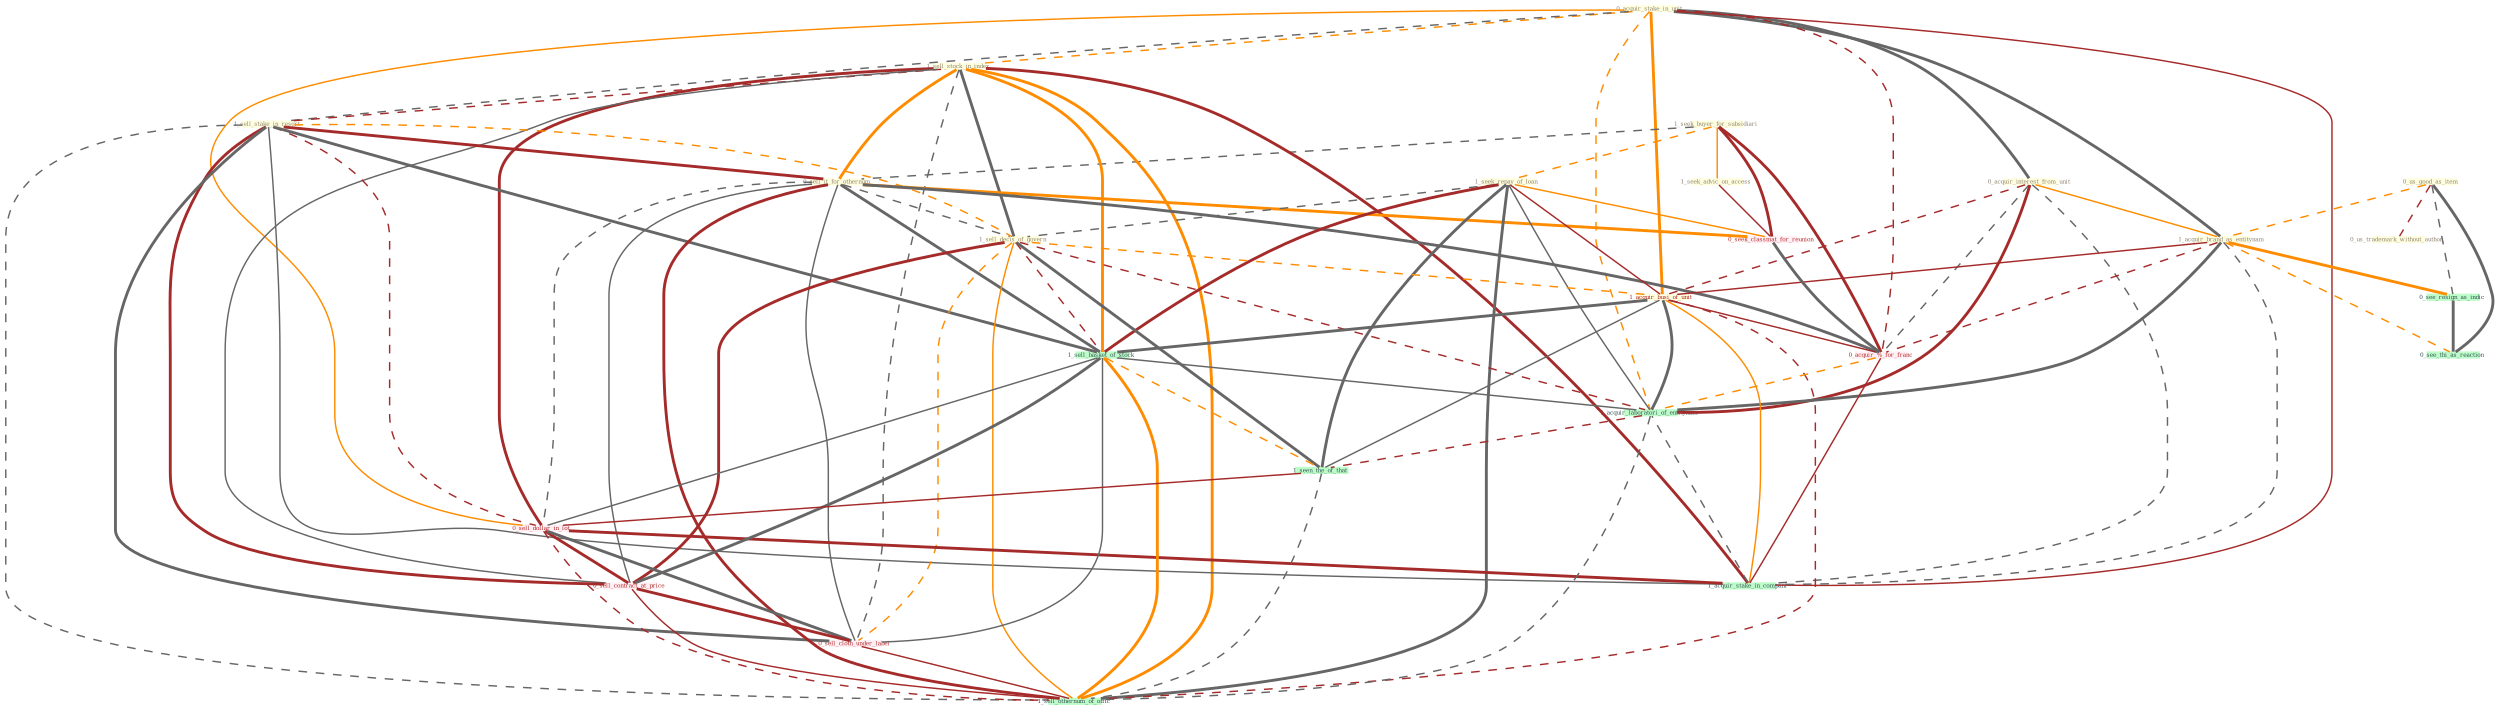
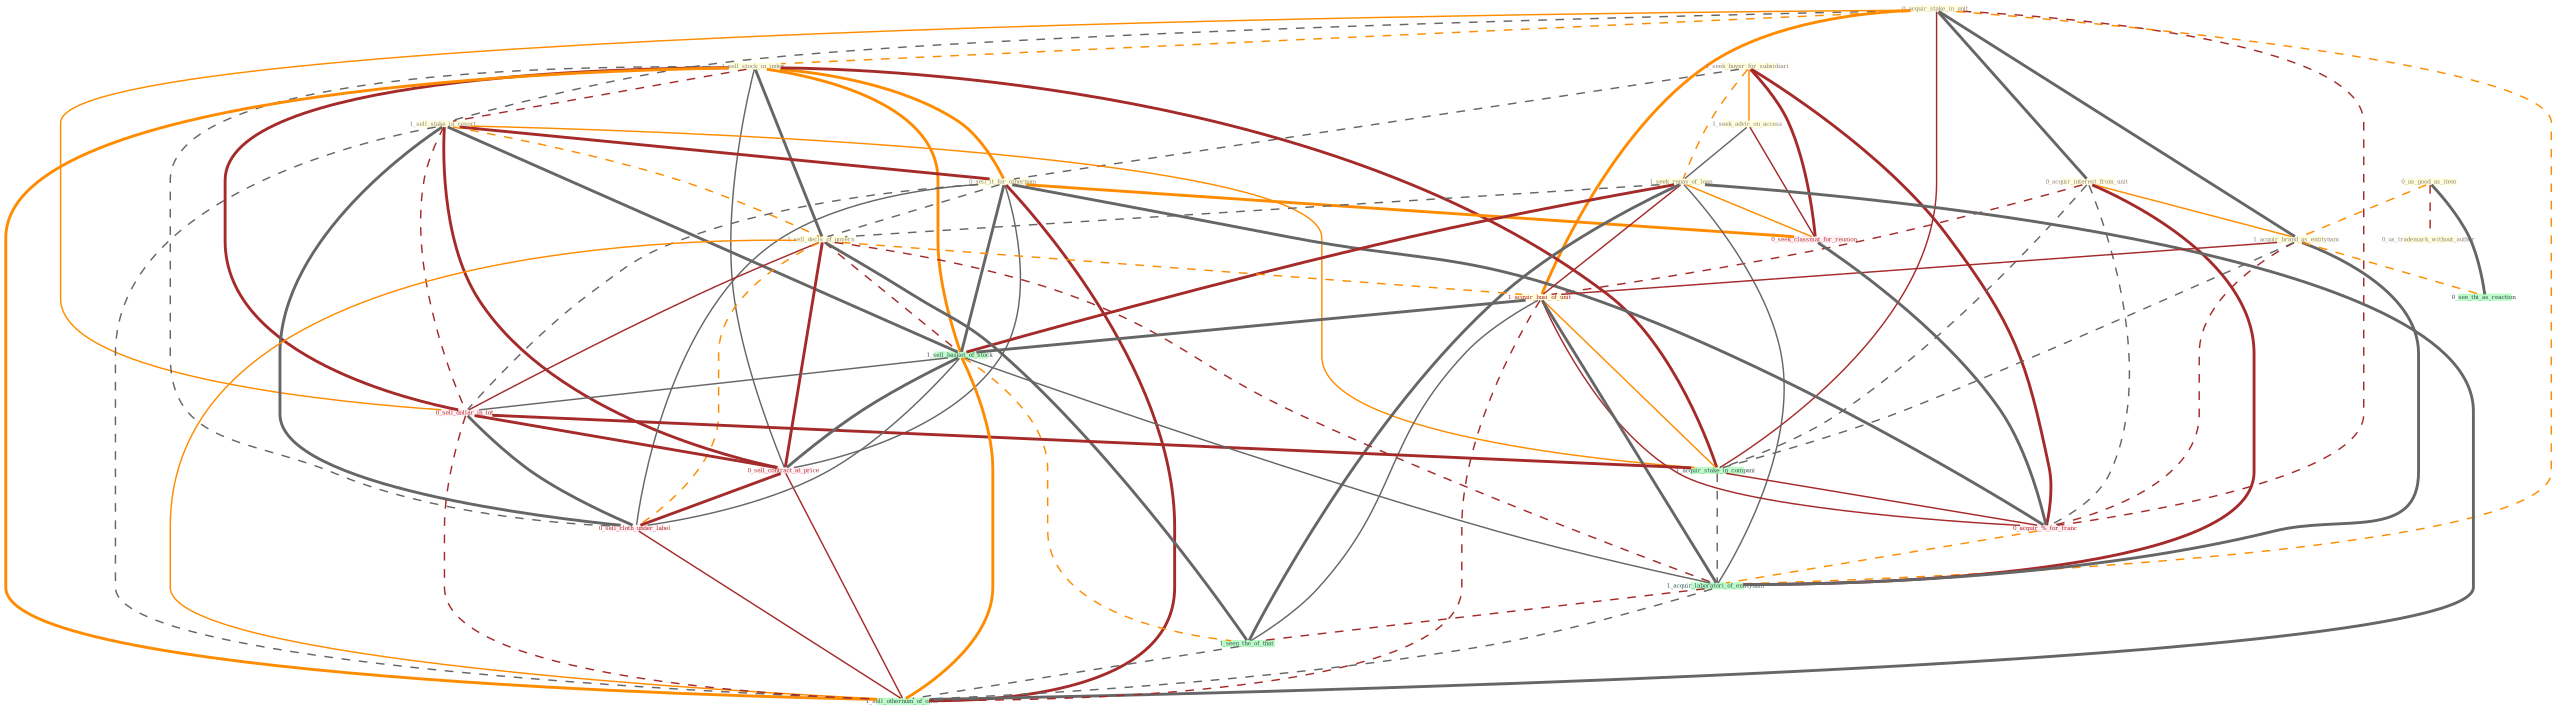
edge "1_seek_advic_on_access" -- "1_seek_repay_of_loan": added
node "0_see_resign_as_indic": removed
edge "1_seen_the_of_that" -- "0_sell_dollar_in_lot": now "1_sell_decis_of_govern" -- "0_sell_dollar_in_lot"
edge "1_sell_stake_in_resort" -- "1_acquir_stake_in_compani": color gray40 -> darkorange
